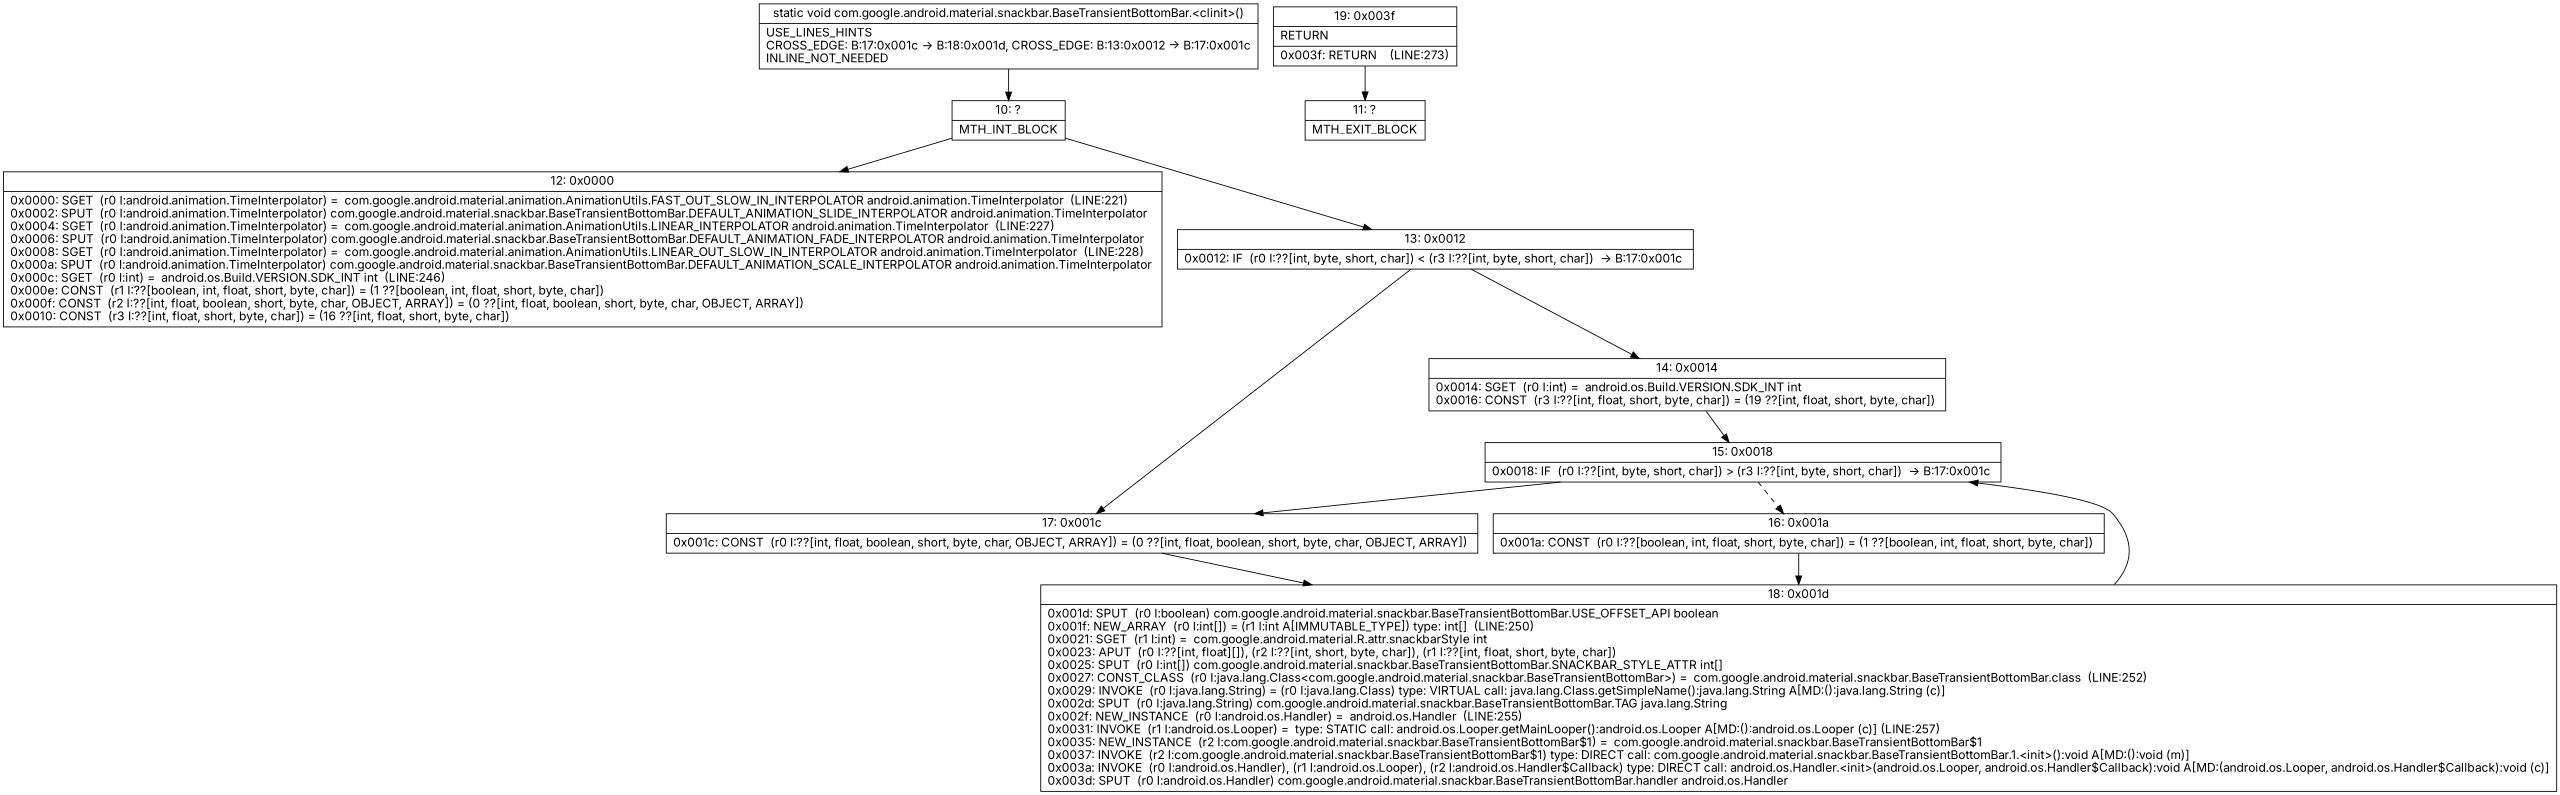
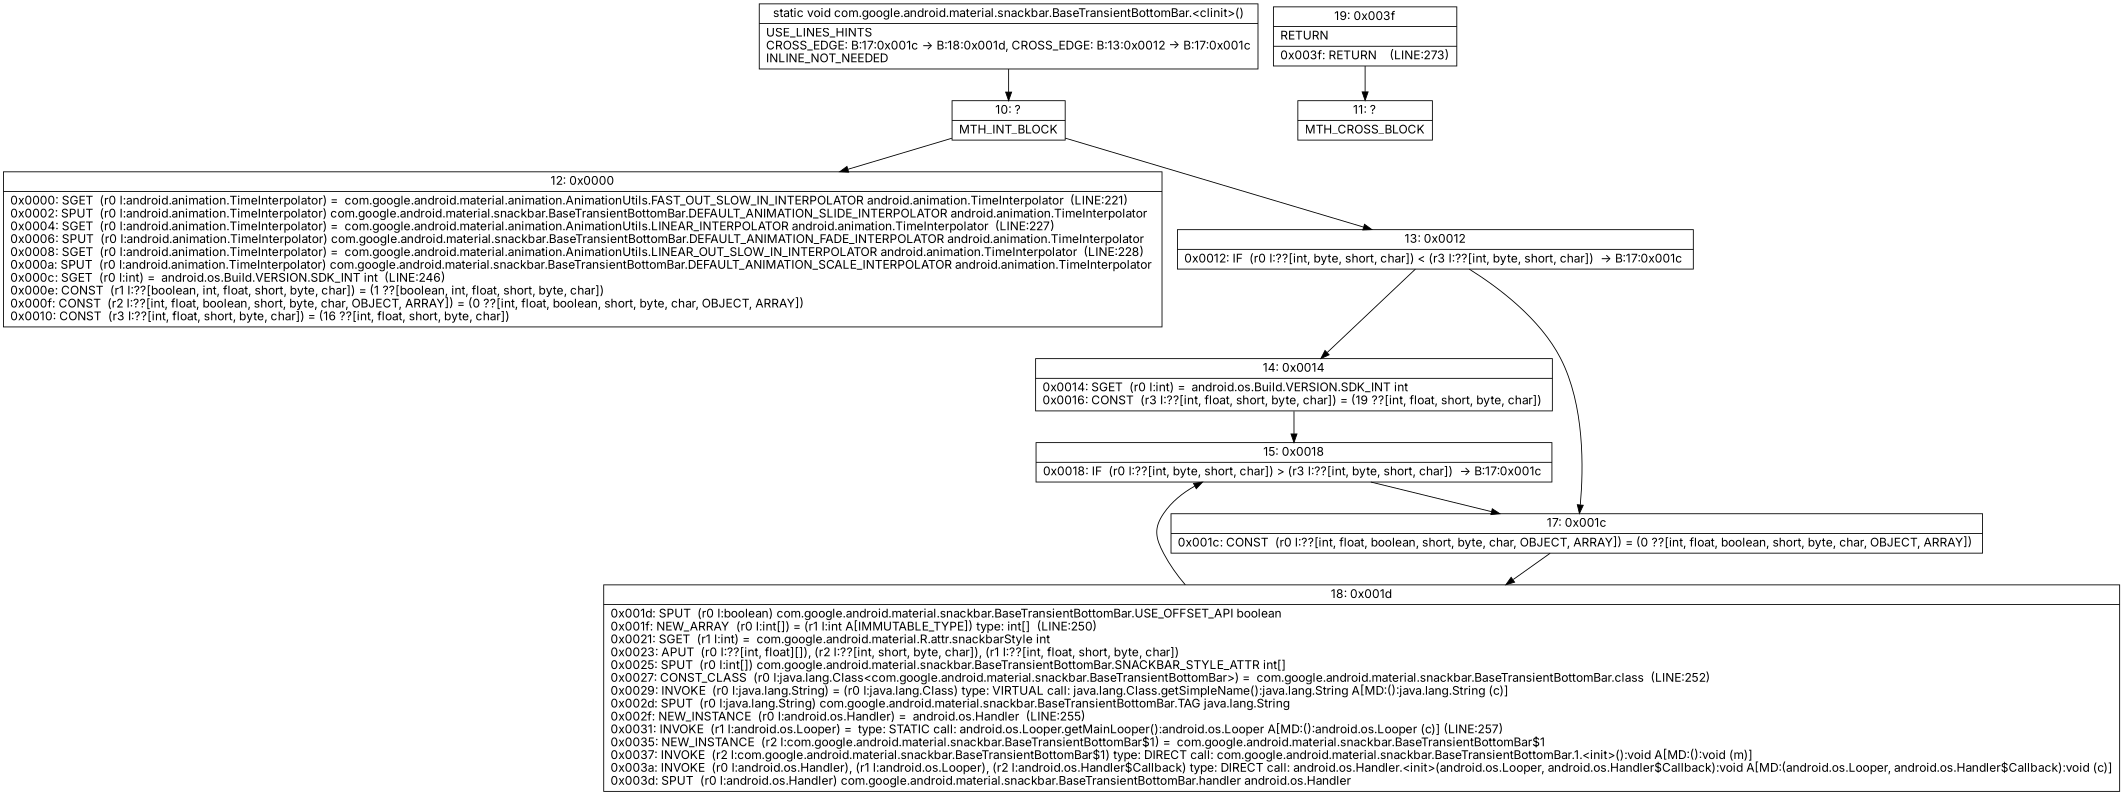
node "11: ?": text "MTH_EXIT_BLOCK" -> "MTH_CROSS_BLOCK"
node "16: 0x001a": removed
